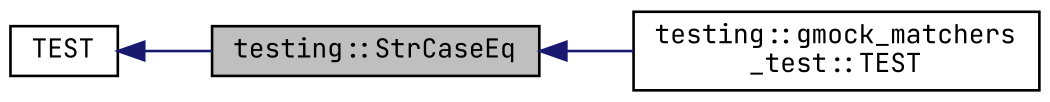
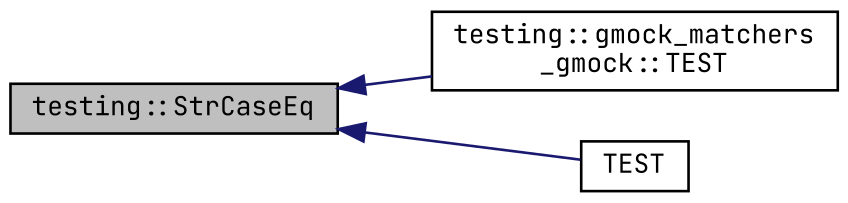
edge "testing::StrCaseEq" -> "TEST": reversed
node "testing::gmock_matchers _test::TEST": label "testing::gmock_matchers _test::TEST" -> "testing::gmock_matchers _gmock::TEST"
